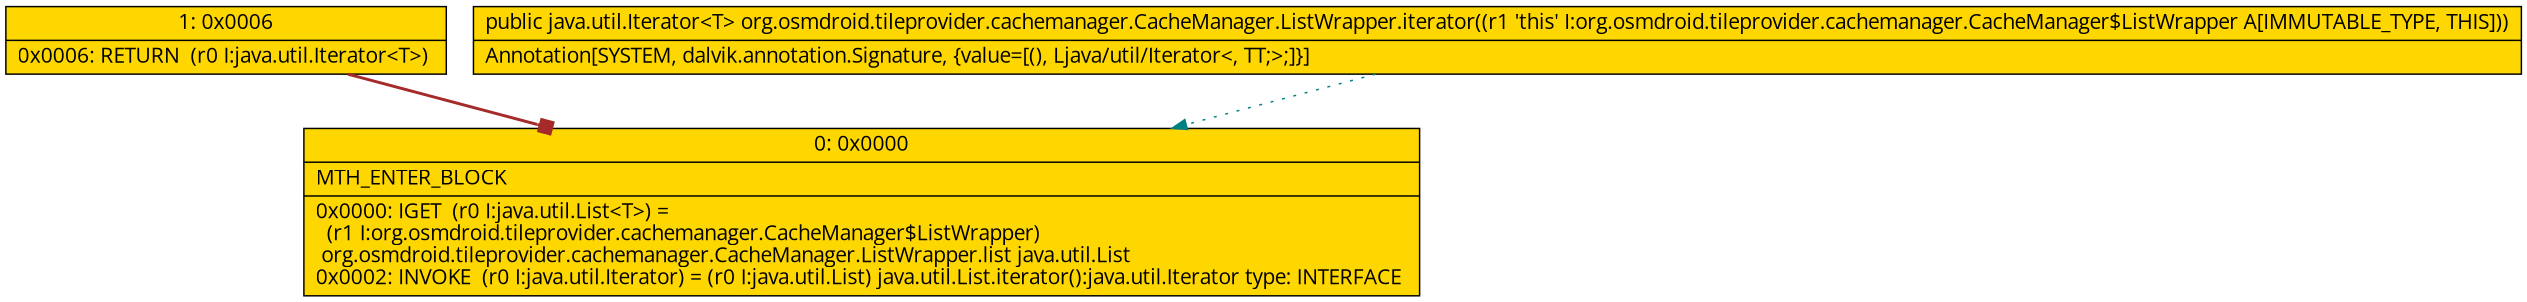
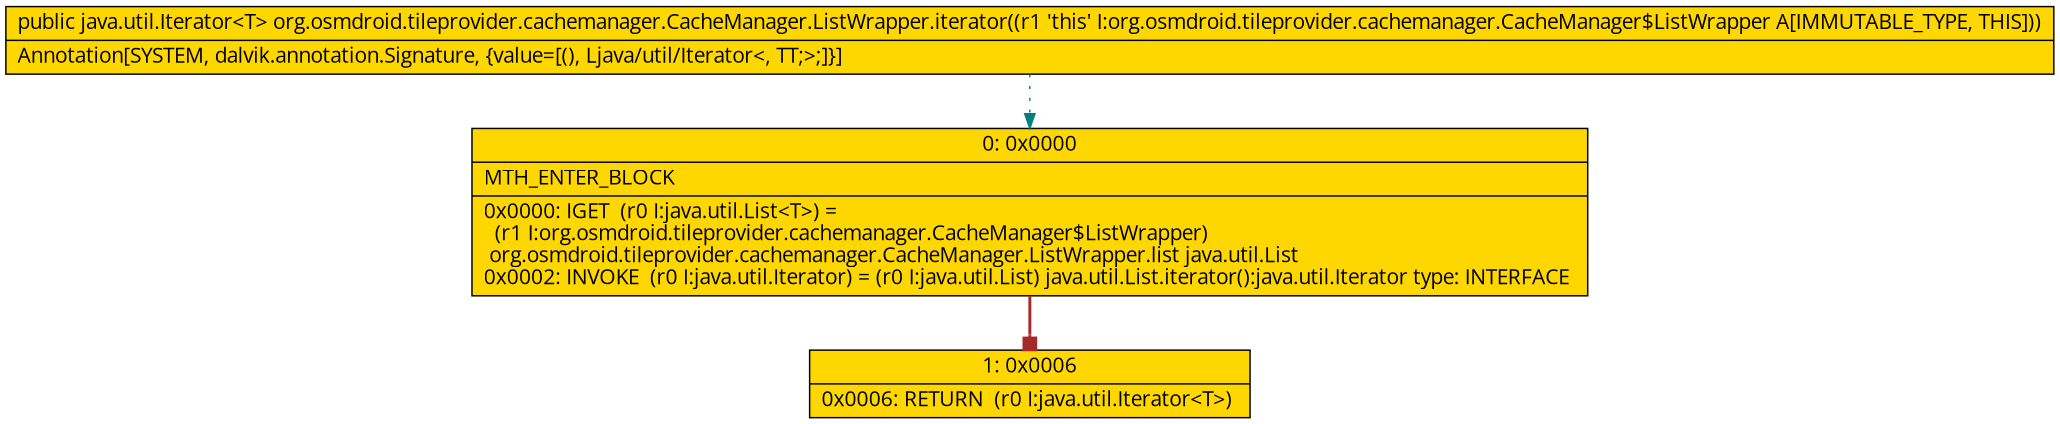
edge "1: 0x0006" -> "0: 0x0000": reversed
